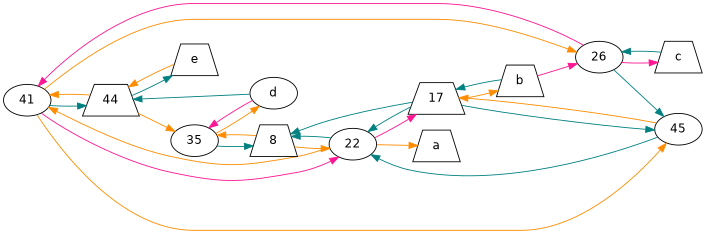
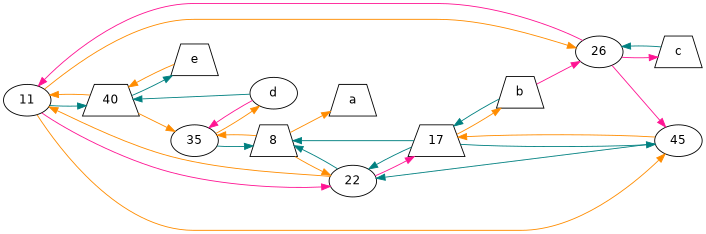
edge "26" -> "45": color teal -> deeppink
node "41": label "41" -> "11"
node "44": label "44" -> "40"
edge "22" -> "a": now "8" -> "a"
